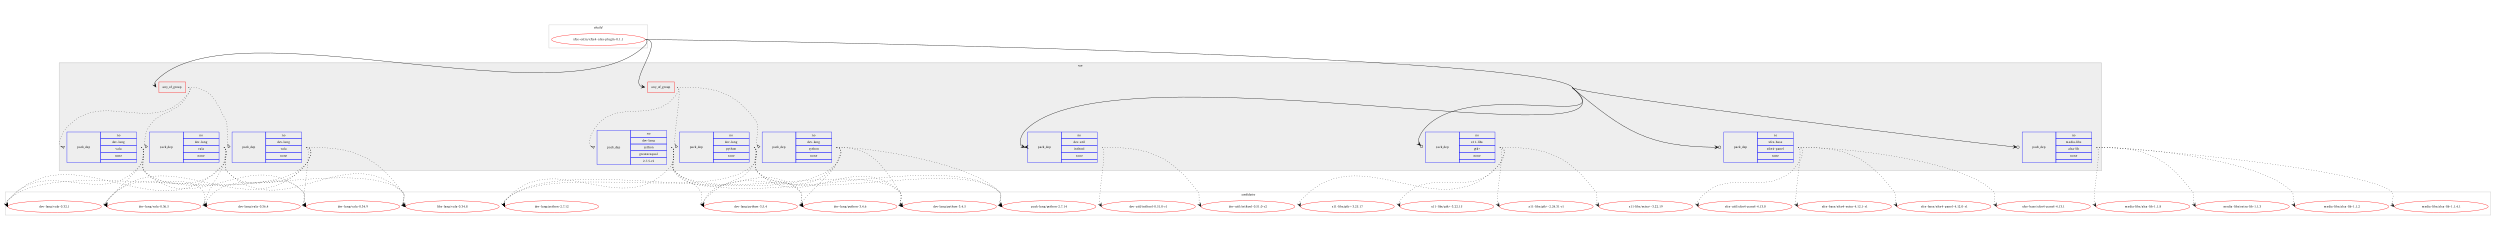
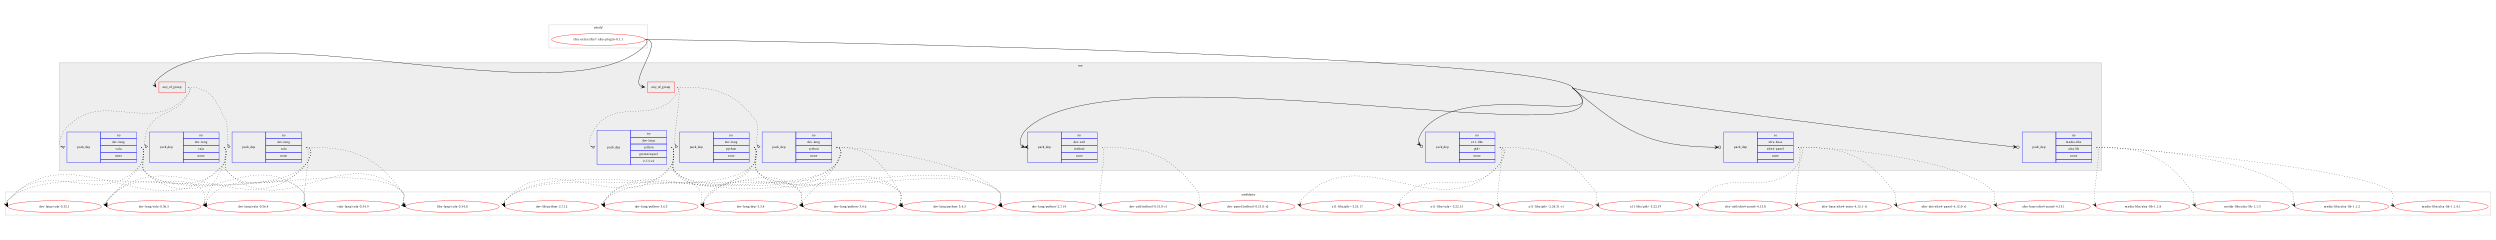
node "xfce-extra/xfce4-alsa-plugin-0.1.1": label "xfce-extra/xfce4-alsa-plugin-0.1.1" -> "xfce-extra/xfce7-alsa-plugin-0.1.1"
node "dev-lang/vala-0.34.9": label "dev-lang/vala-0.34.9" -> "vala-lang/vala-0.34.9"
node "dev-lang/python-2.7.12": label "dev-lang/python-2.7.12" -> "dev-lib/python-2.7.12"
node "dev-lang/python-3.6.3": added
node "dev-lang/python-3.5.4": label "dev-lang/python-3.5.4" -> "dev-lang/dep-3.5.4"
node "pack-lang/python-2.7.14": label "pack-lang/python-2.7.14" -> "dev-lang/python-2.7.14"
node "dev-util/intltool-0.51.0-r2": label "dev-util/intltool-0.51.0-r2" -> "dev-panel/intltool-0.51.0-r2"
node "x11-libs/gtk+-3.22.15": label "x11-libs/gtk+-3.22.15" -> "x11-libs/vala+-3.22.15"
node "x11-libs/extra+-3.22.19": label "x11-libs/extra+-3.22.19" -> "x11-libs/gtk+-3.22.19"
node "xfce-base/xfce4-panel-4.12.0-r1": label "xfce-base/xfce4-panel-4.12.0-r1" -> "xfce-dev/xfce4-panel-4.12.0-r1"
node "media-libs/extra-lib-1.1.3": label "media-libs/extra-lib-1.1.3" -> "media-libs/alsa-lib-1.1.3"
